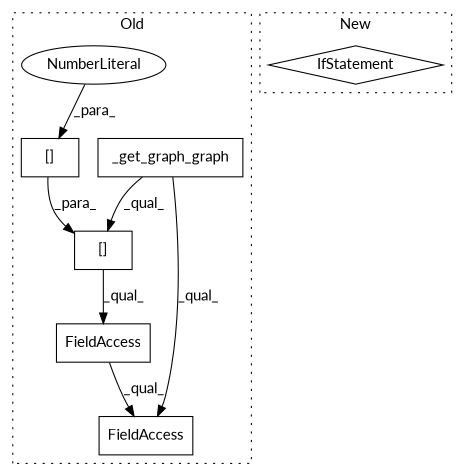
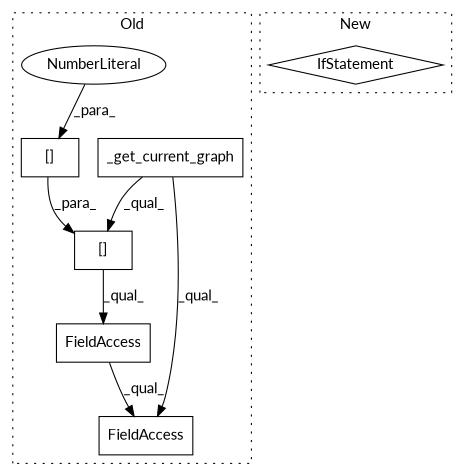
node "_get_graph_graph": label "_get_graph_graph" -> "_get_current_graph"
